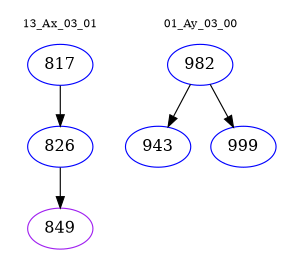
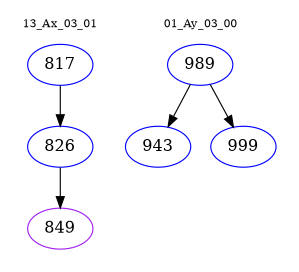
node "982": label "982" -> "989"
